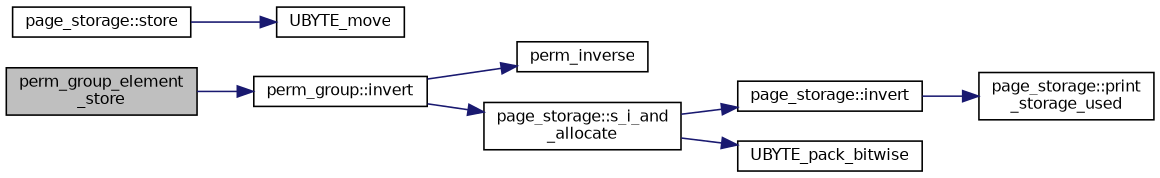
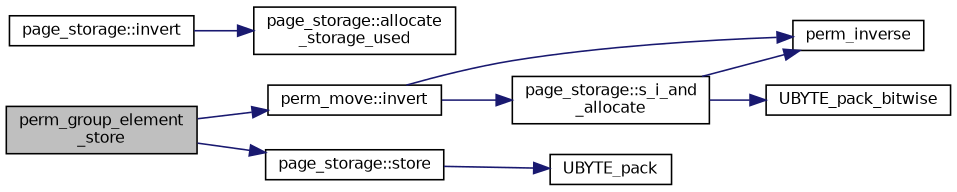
node "UBYTE_move": label "UBYTE_move" -> "UBYTE_pack"
node "perm_group::invert": label "perm_group::invert" -> "perm_move::invert"
node "page_storage::print _storage_used": label "page_storage::print _storage_used" -> "page_storage::allocate _storage_used"
edge "page_storage::s_i_and _allocate" -> "page_storage::invert": now "page_storage::s_i_and _allocate" -> "perm_inverse"
edge "perm_group_element _store" -> "page_storage::store": added
